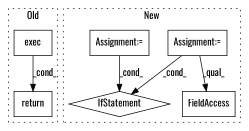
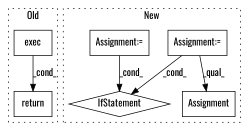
node "FieldAccess": label "FieldAccess" -> "Assignment"
